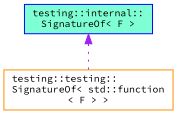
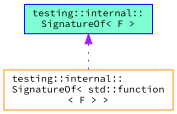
node "testing::testing:: SignatureOf< std::function < F > >": label "testing::testing:: SignatureOf< std::function < F > >" -> "testing::internal:: SignatureOf< std::function < F > >"
